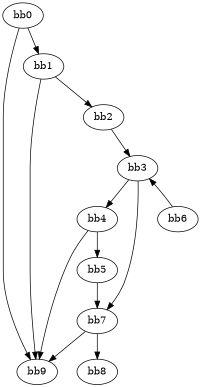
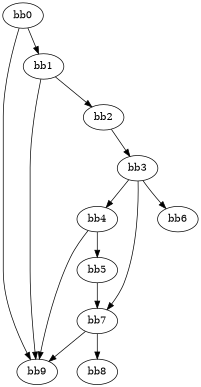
edge "bb6" -> "bb3": reversed
